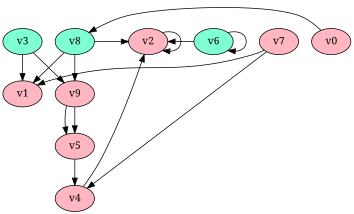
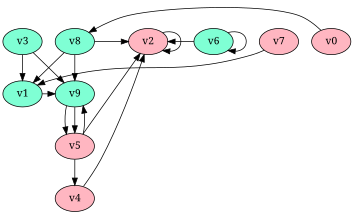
node "v1": fillcolor lightpink -> aquamarine
edge "v1" -> "v9": added
node "v9": fillcolor lightpink -> aquamarine
edge "v5" -> "v2": added
edge "v7" -> "v4": removed
edge "v5" -> "v9": added
